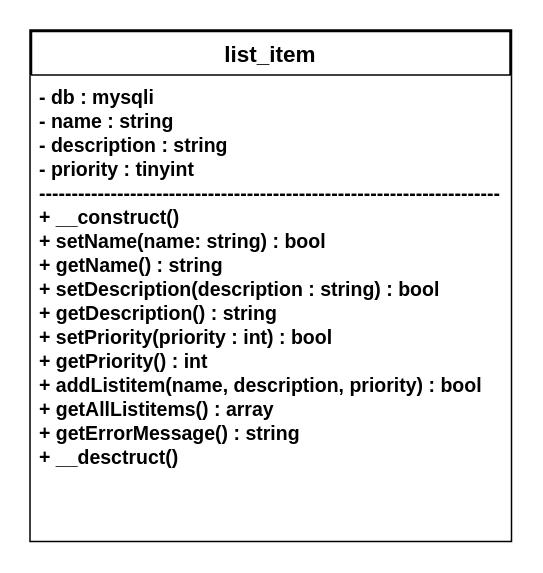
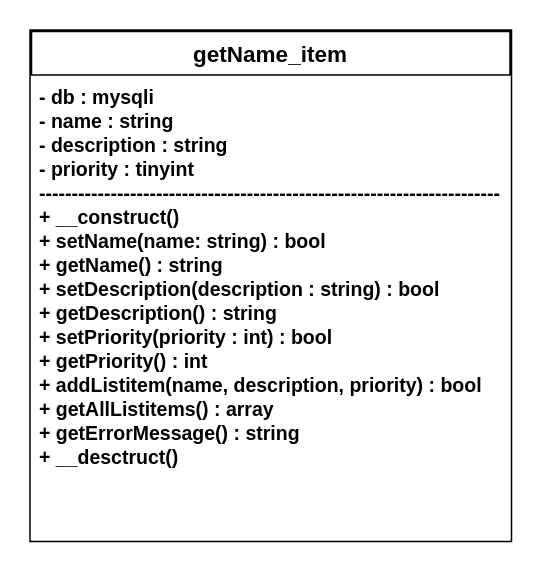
node "list_item": label "list_item" -> "getName_item"
